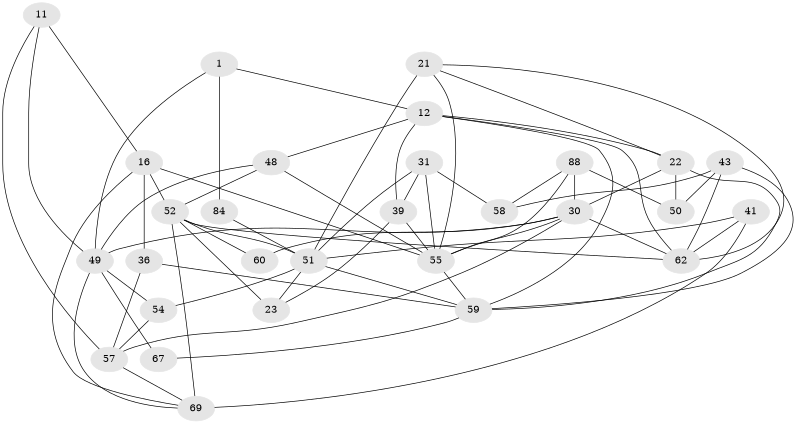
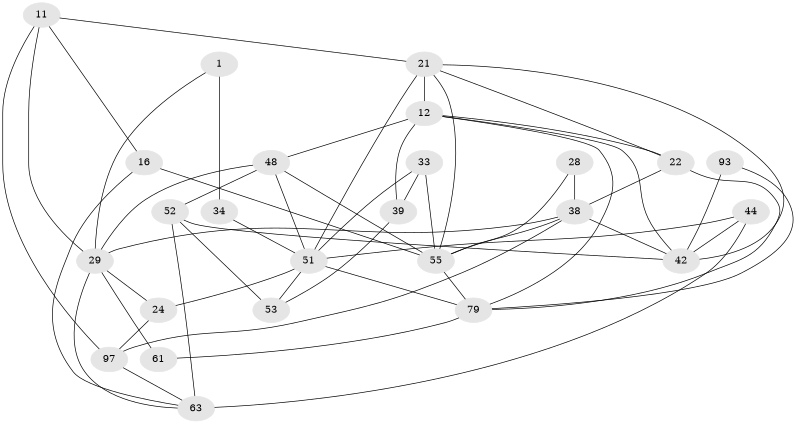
edge "11" -- "21": added
edge "1" -- "12": now "21" -- "12"
node "31": label "31" -> "33"
node "88": label "88" -> "28"
node "43": label "43" -> "93"
edge "16" -- "52": removed
node "84": label "84" -> "34"
node "58": removed
node "30": label "30" -> "38"
node "50": removed
node "41": label "41" -> "44"
edge "52" -- "51": now "48" -- "51"
edge "39" -- "55": removed
node "49": label "49" -> "29"
node "36": removed
node "60": removed
node "62": label "62" -> "42"
node "54": label "54" -> "24"
node "23": label "23" -> "53"
node "59": label "59" -> "79"
node "57": label "57" -> "97"
node "67": label "67" -> "61"
node "69": label "69" -> "63"
